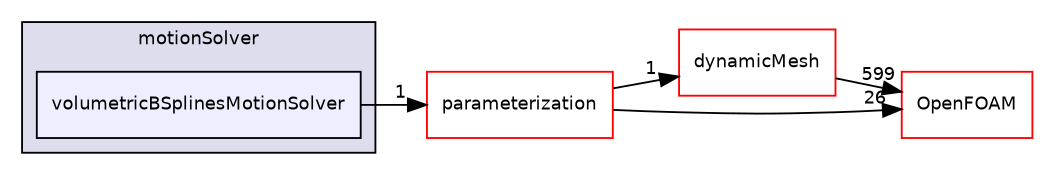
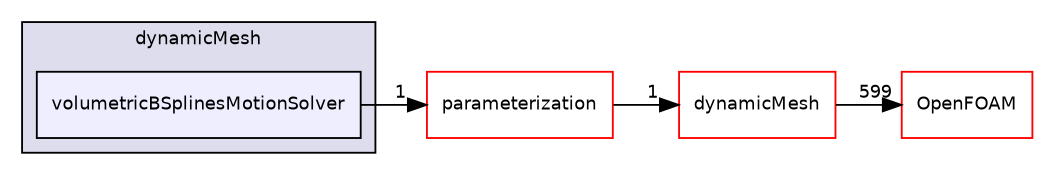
cluster "motionSolver": label "motionSolver" -> "dynamicMesh"
edge "parameterization" -> "OpenFOAM": removed
